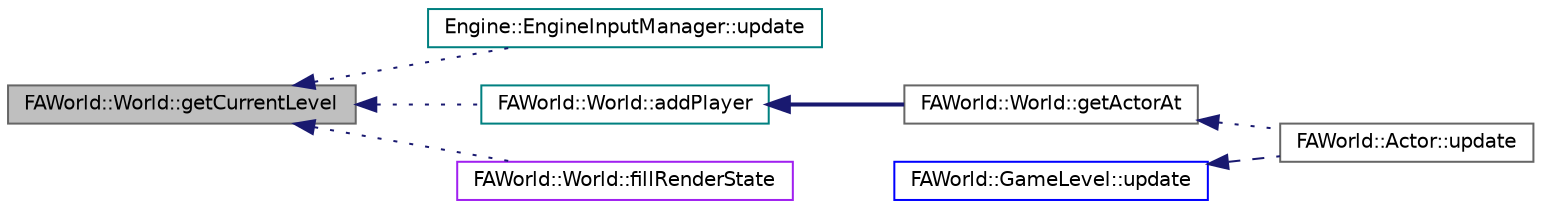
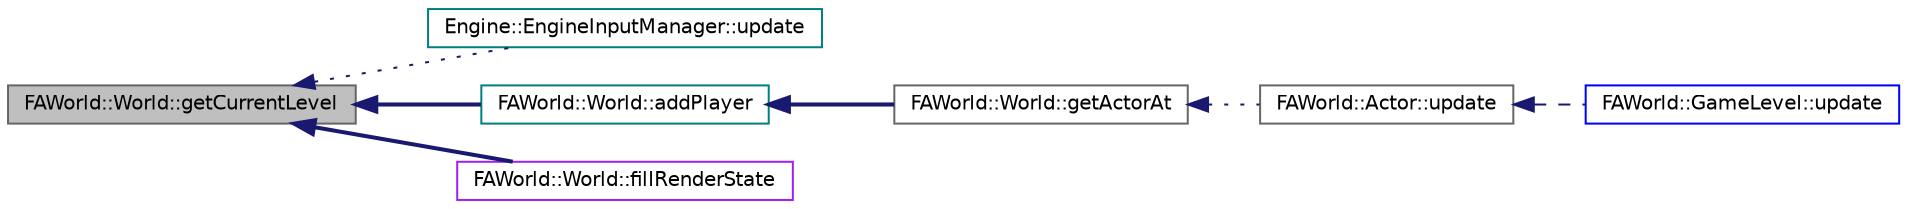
edge "FAWorld::World::addPlayer" -> "FAWorld::World::getCurrentLevel": style dotted -> bold
edge "FAWorld::World::fillRenderState" -> "FAWorld::World::getCurrentLevel": style dotted -> bold
edge "FAWorld::Actor::update" -> "FAWorld::GameLevel::update": reversed
